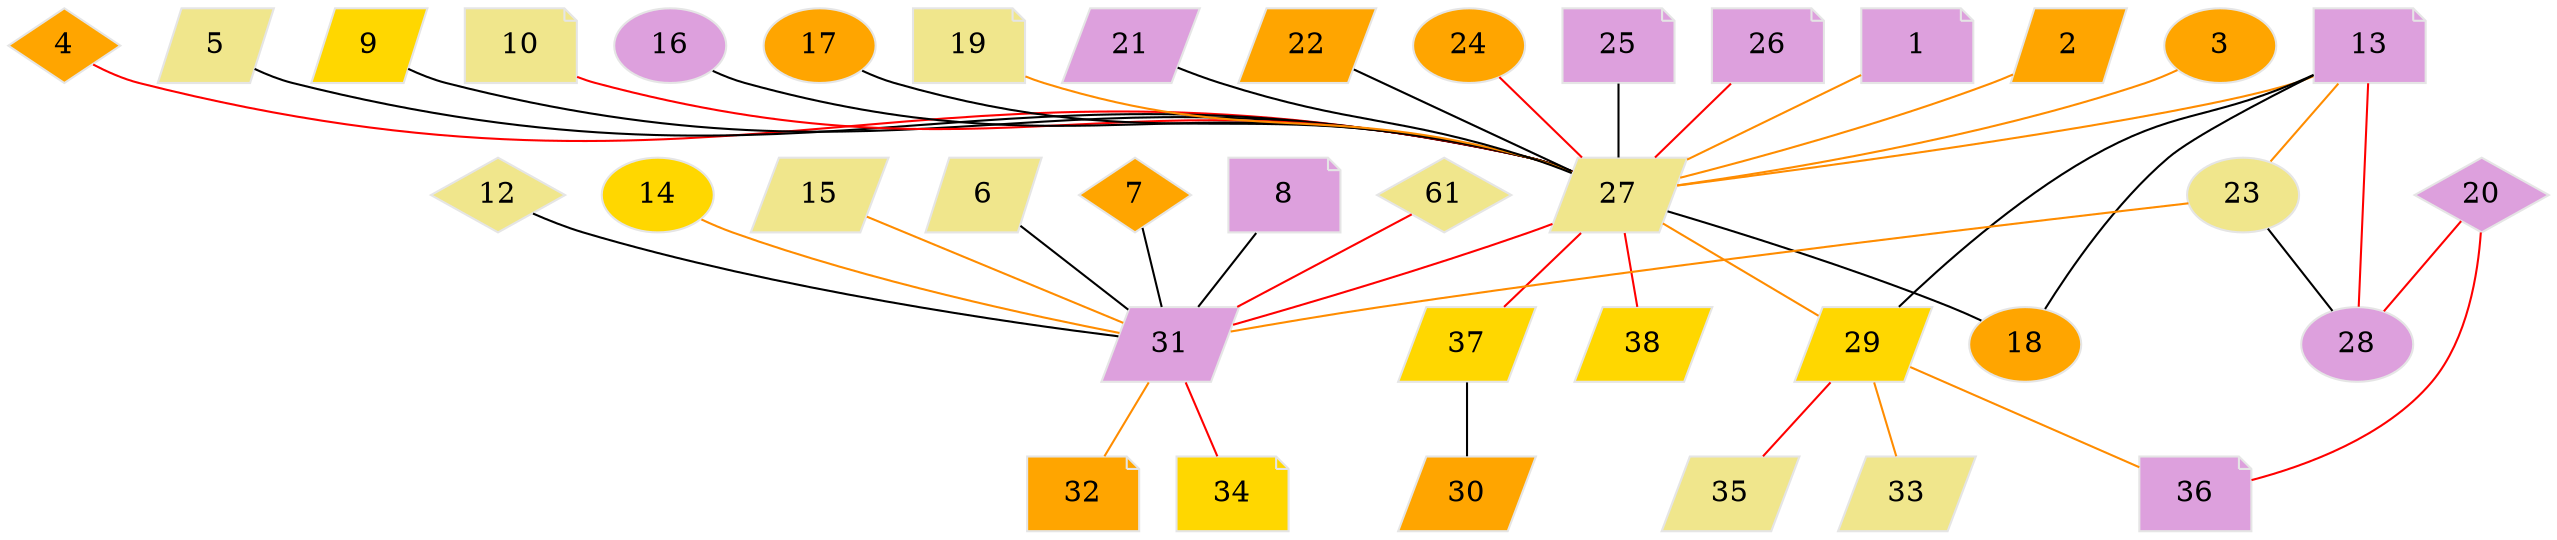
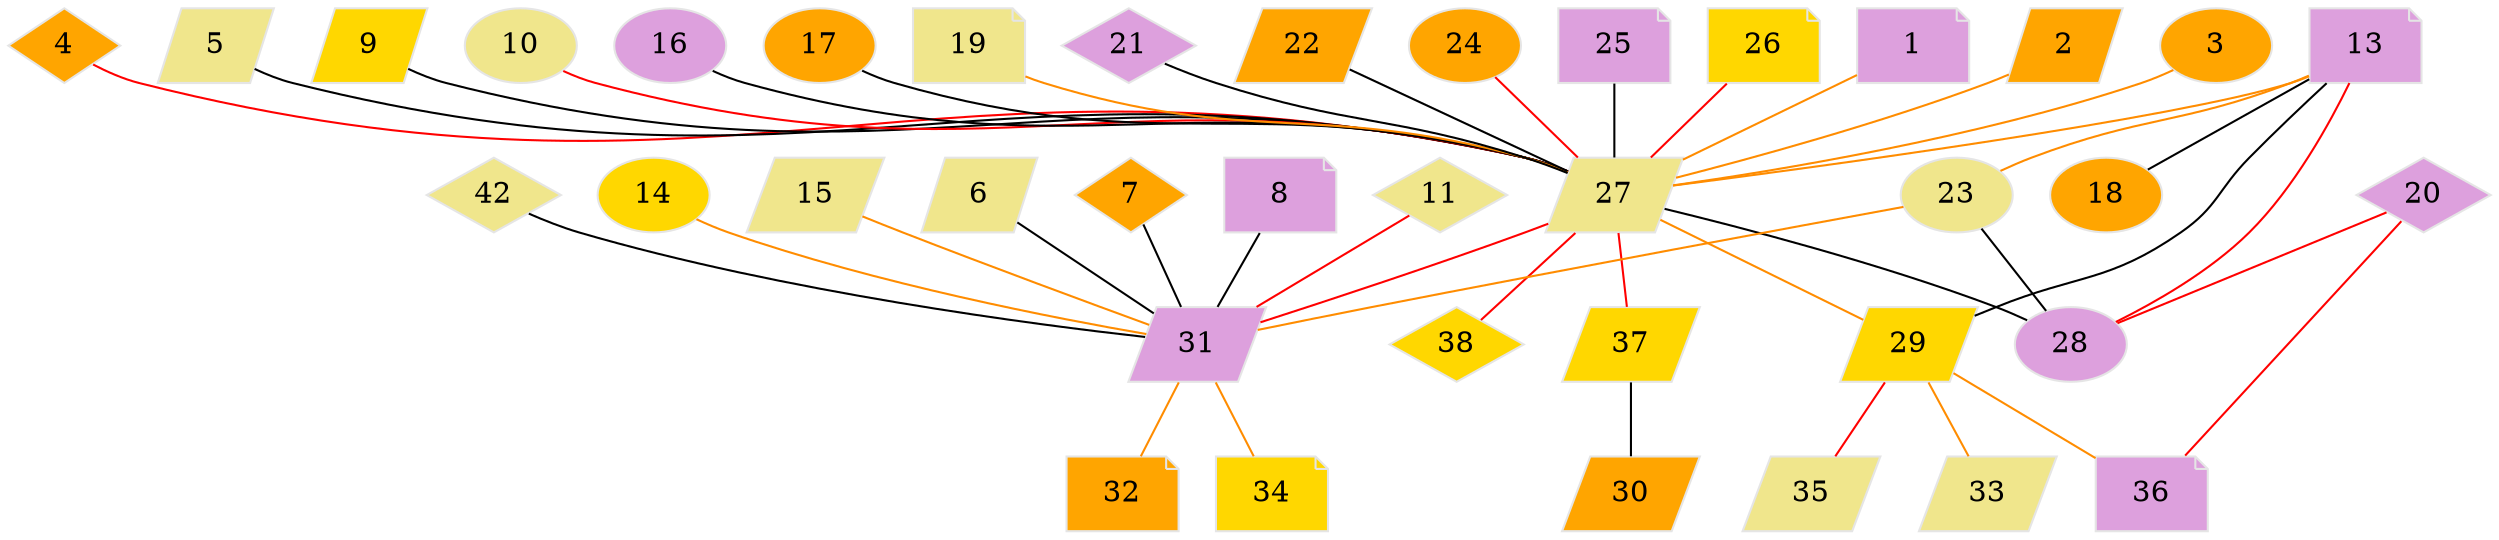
node "10": shape note -> ellipse
node "21": shape parallelogram -> diamond
node "26": fillcolor plum -> gold
node "12": label "12" -> "42"
node "61": label "61" -> "11"
edge "27" -- "18": now "27" -- "28"
node "38": shape parallelogram -> diamond
edge "31" -- "34": color red -> darkorange
